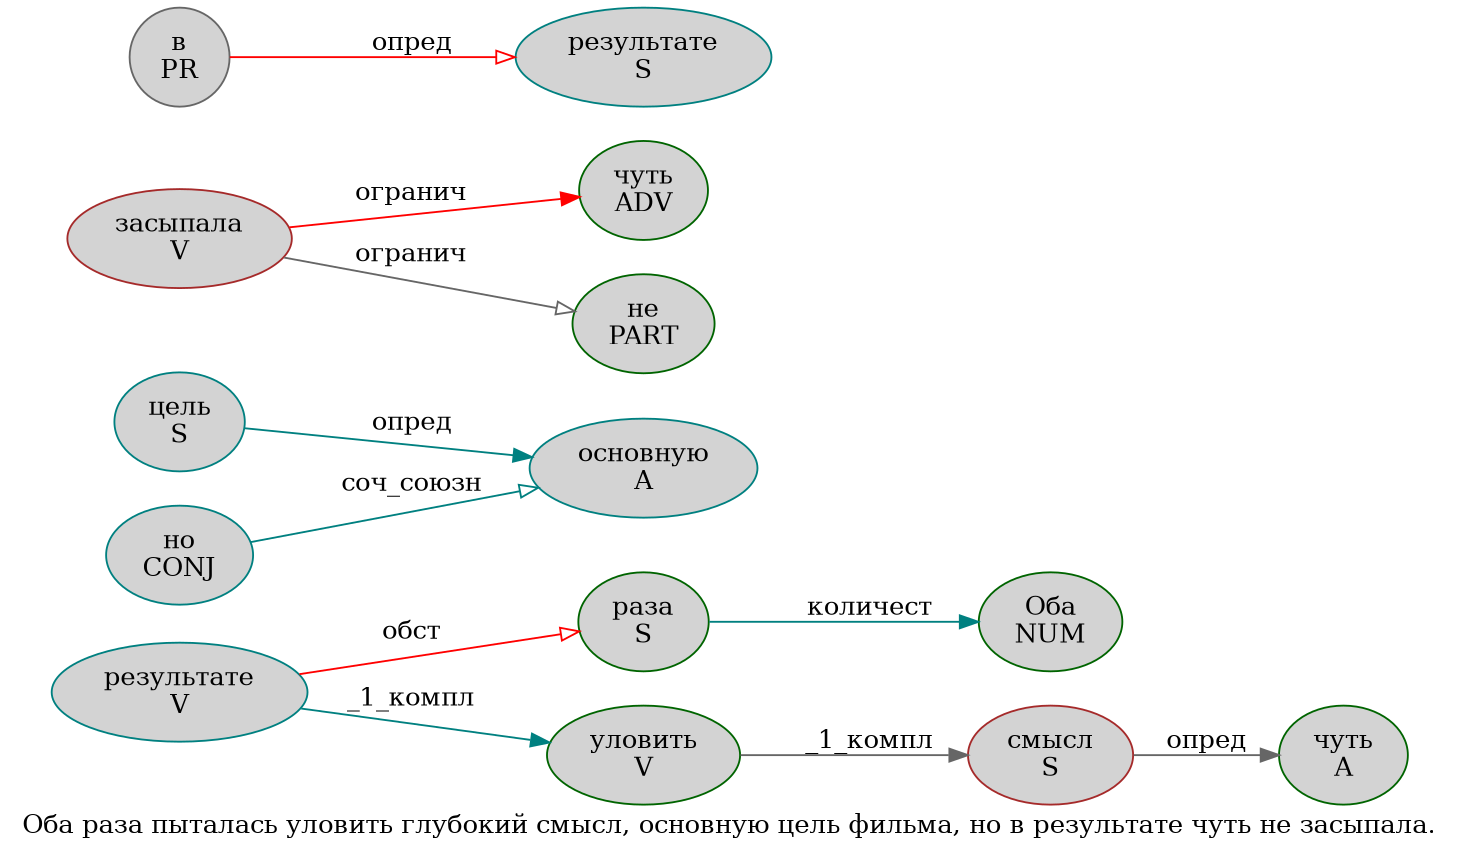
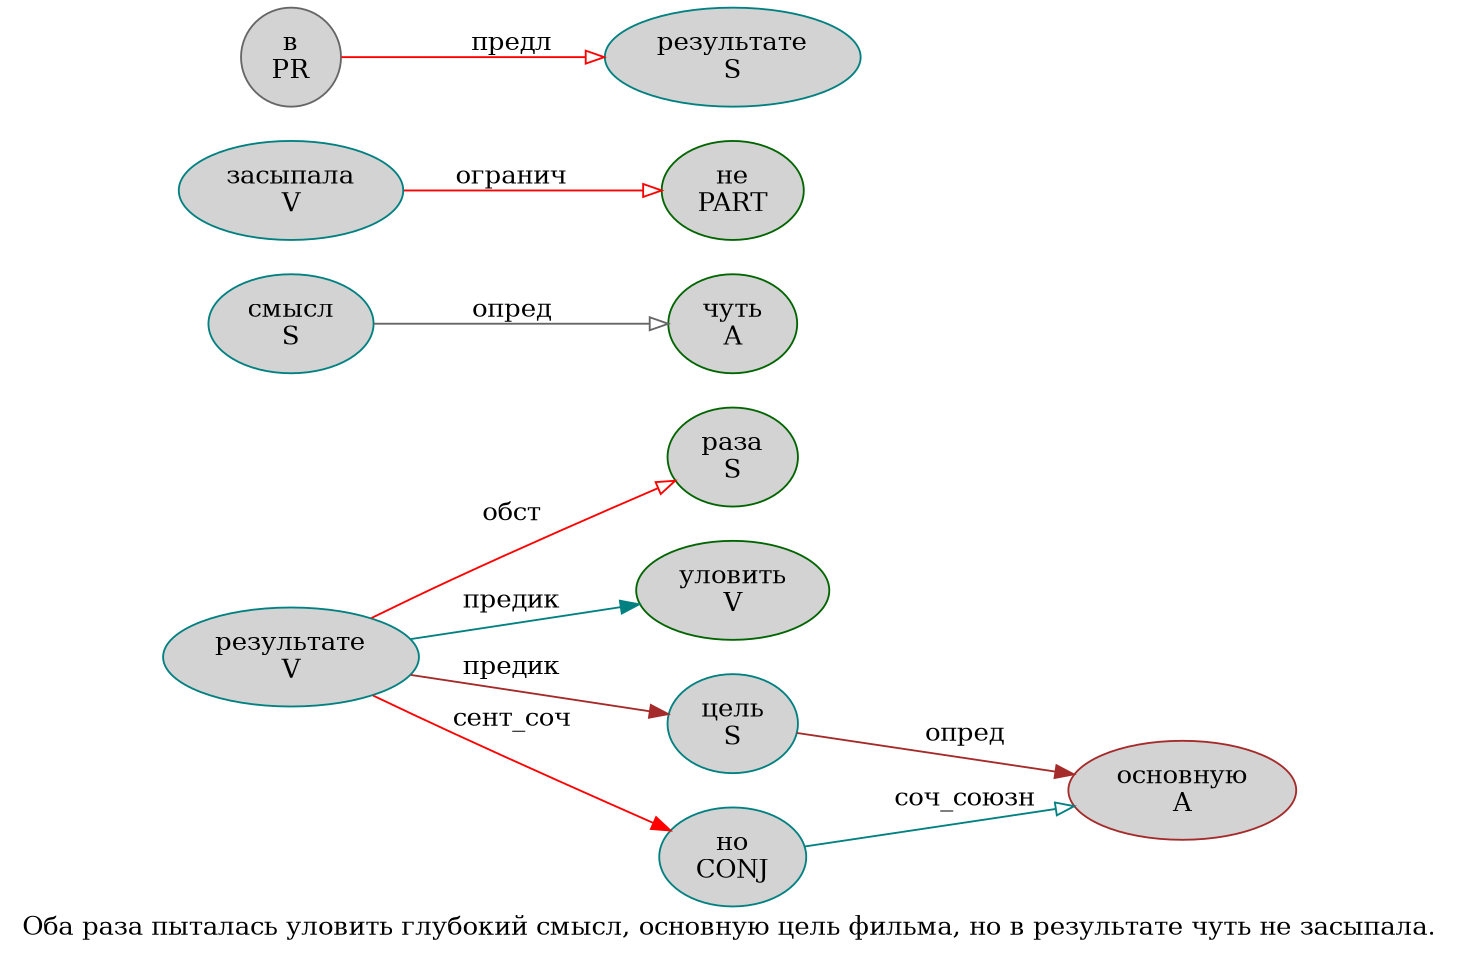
edge "в PR" -> "результате S": label "опред" -> "предл"
node "чуть ADV": removed
node "засыпала V": color brown -> teal
edge "засыпала V" -> "не PART": color gray40 -> red
edge "цель S" -> "основную A": color teal -> brown
node "основную A": color teal -> brown
node "Оба NUM": removed
edge "результате V" -> "цель S": added, label "предик"
edge "результате V" -> "уловить V": label "_1_компл" -> "предик"
edge "уловить V" -> "смысл S": removed, label "_1_компл"
node "смысл S": color brown -> teal
edge "смысл S" -> "чуть A": arrowhead normal -> onormal
edge "результате V" -> "но CONJ": added, label "сент_соч"
